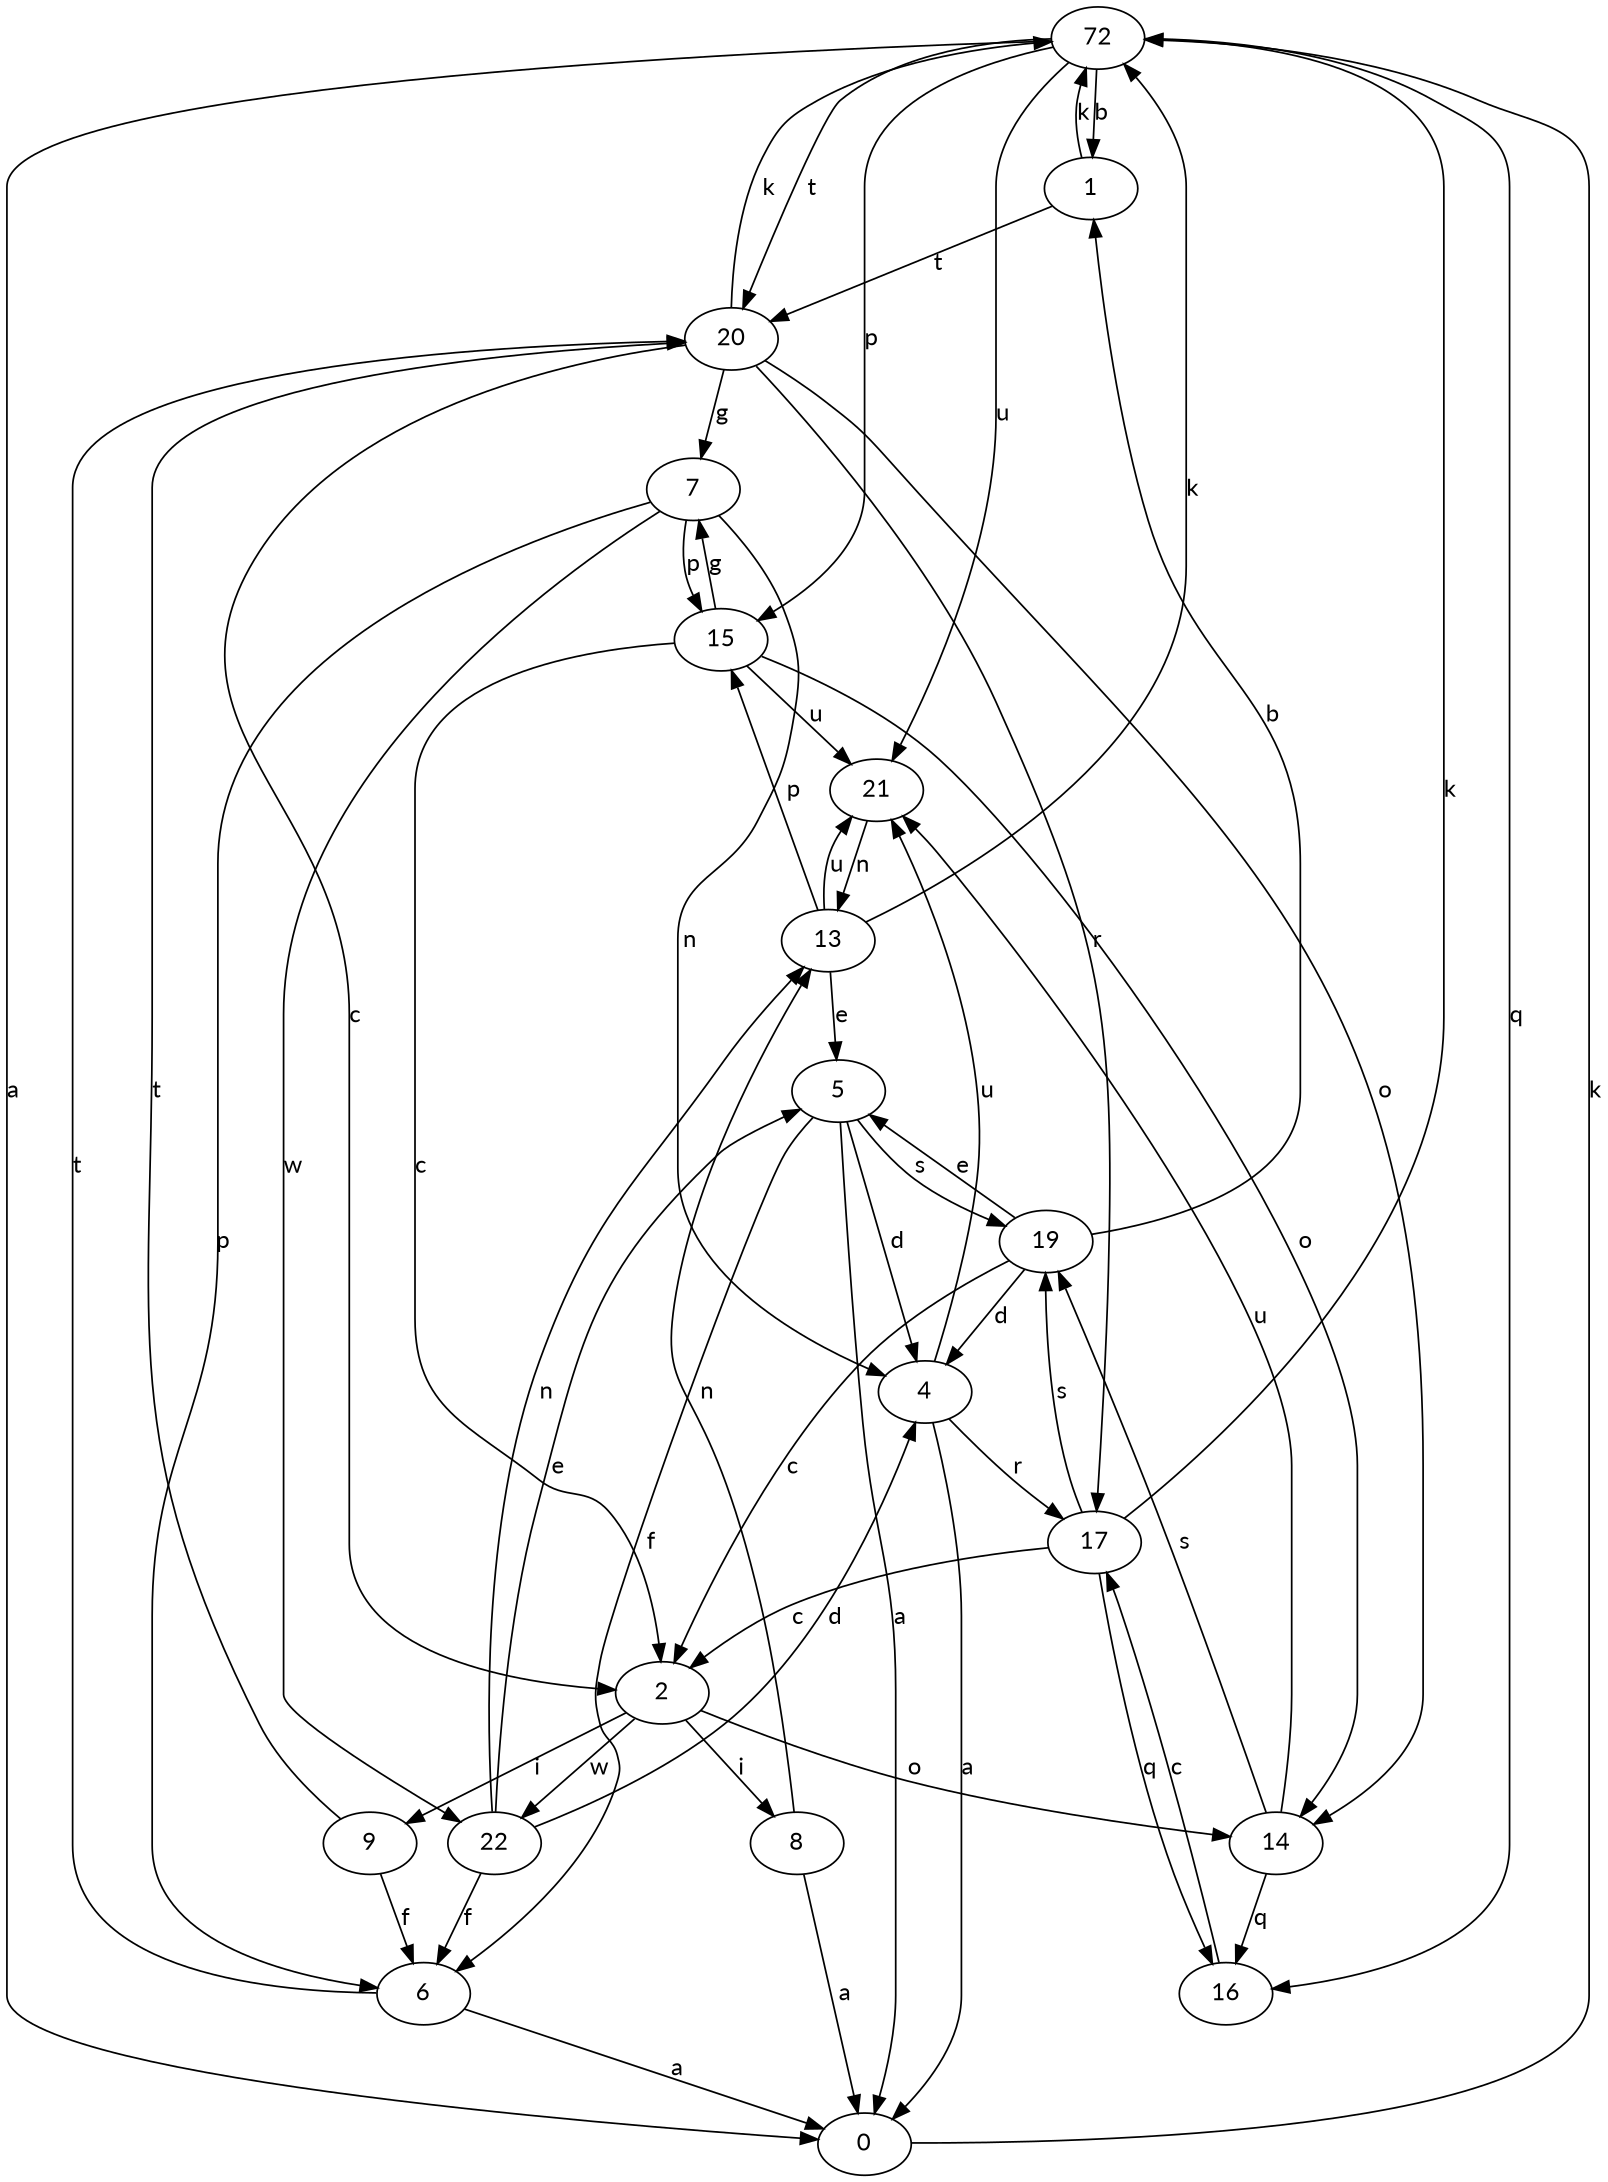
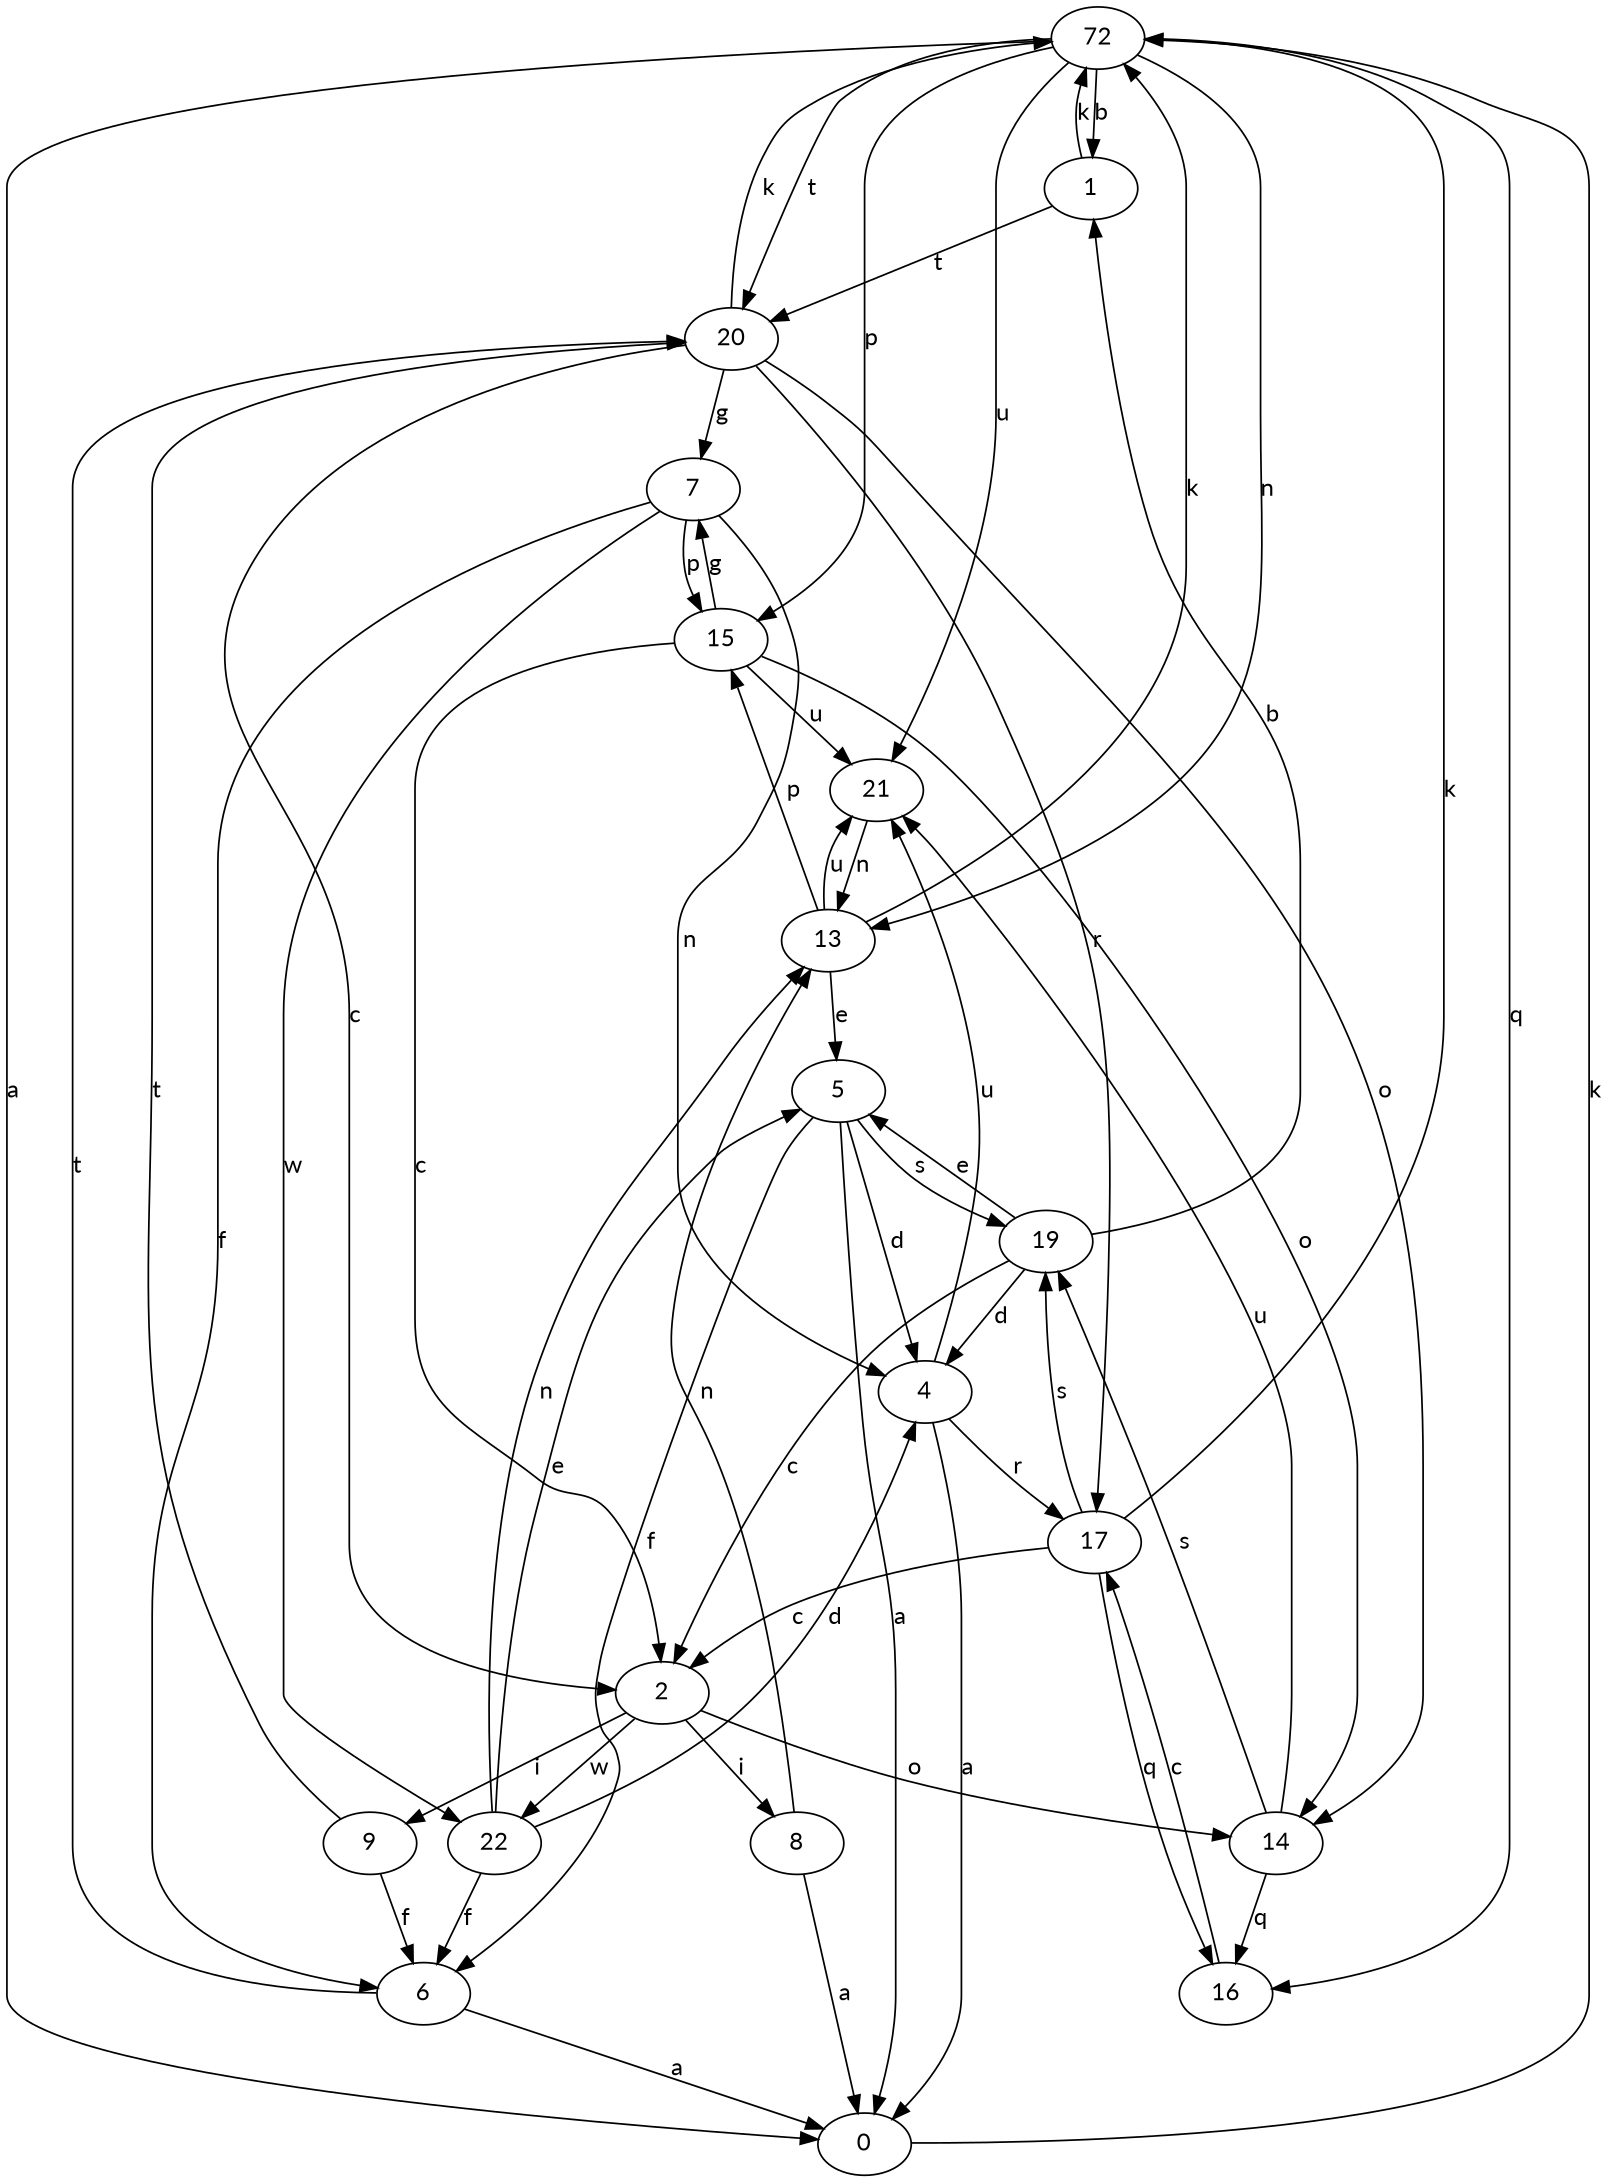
edge "72" -> "13": added, label "n"
edge "7" -> "6": label "p" -> "f"
